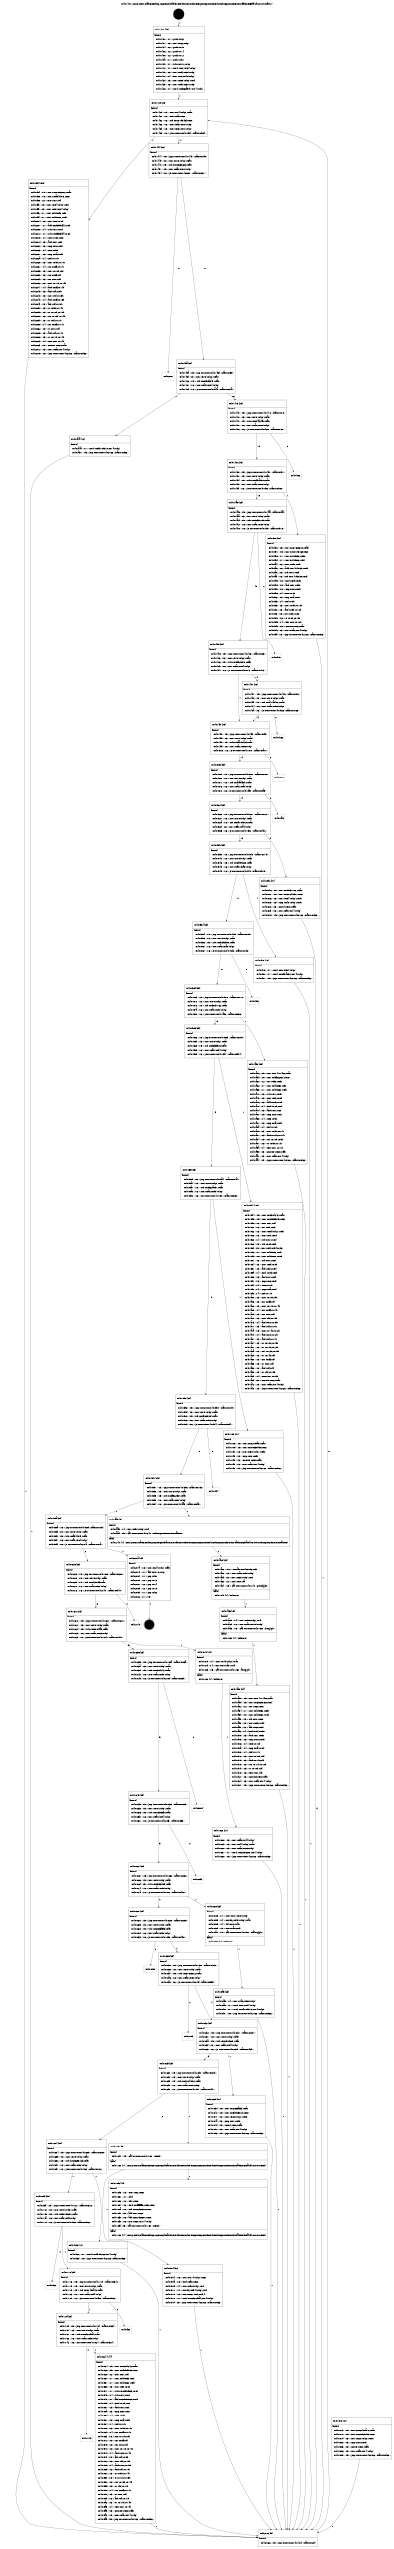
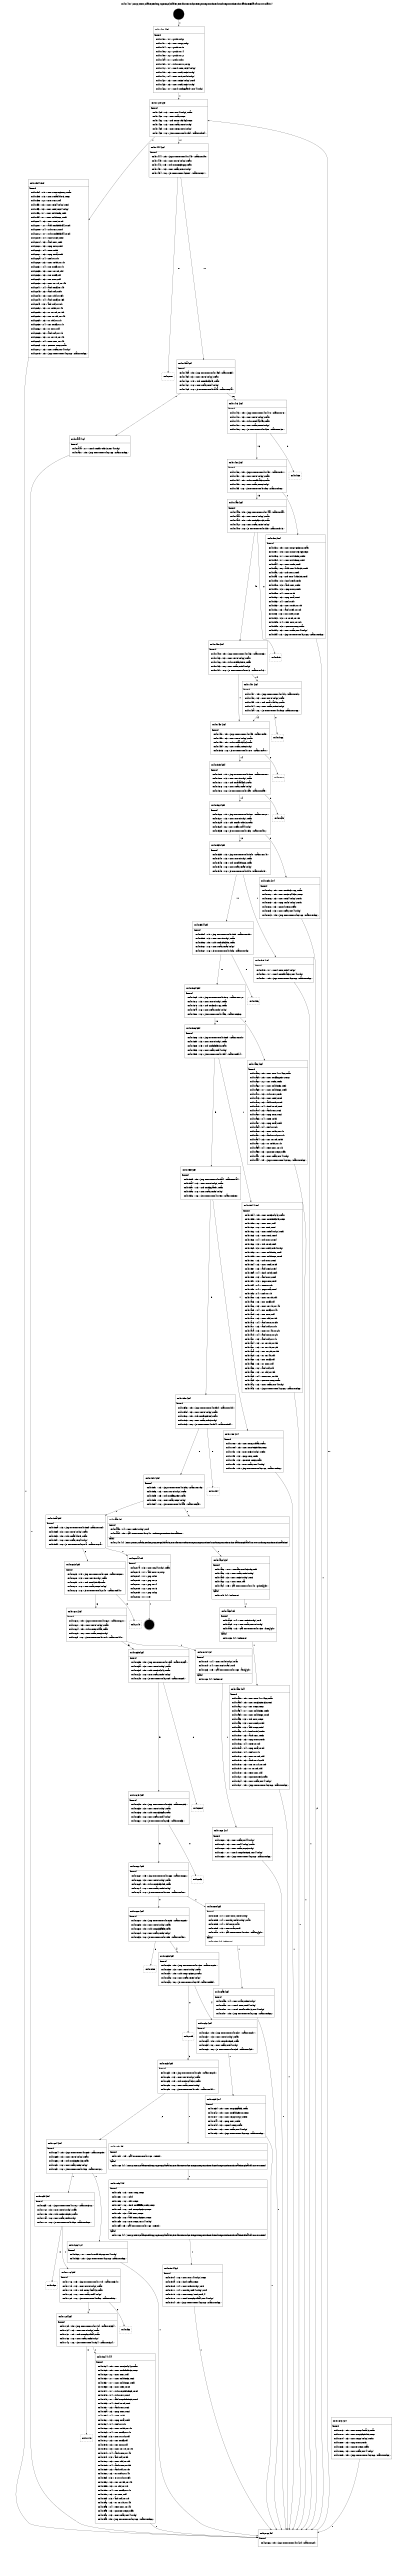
edge "0x4016b2 [25]" -> "0x4016cb [25]": now "0x40215f" -> "0x4016cb [25]"
edge "0x4018d7 [5]" -> "0x401904 [32]": now "0x4018dc [40]" -> "0x401904 [32]"
